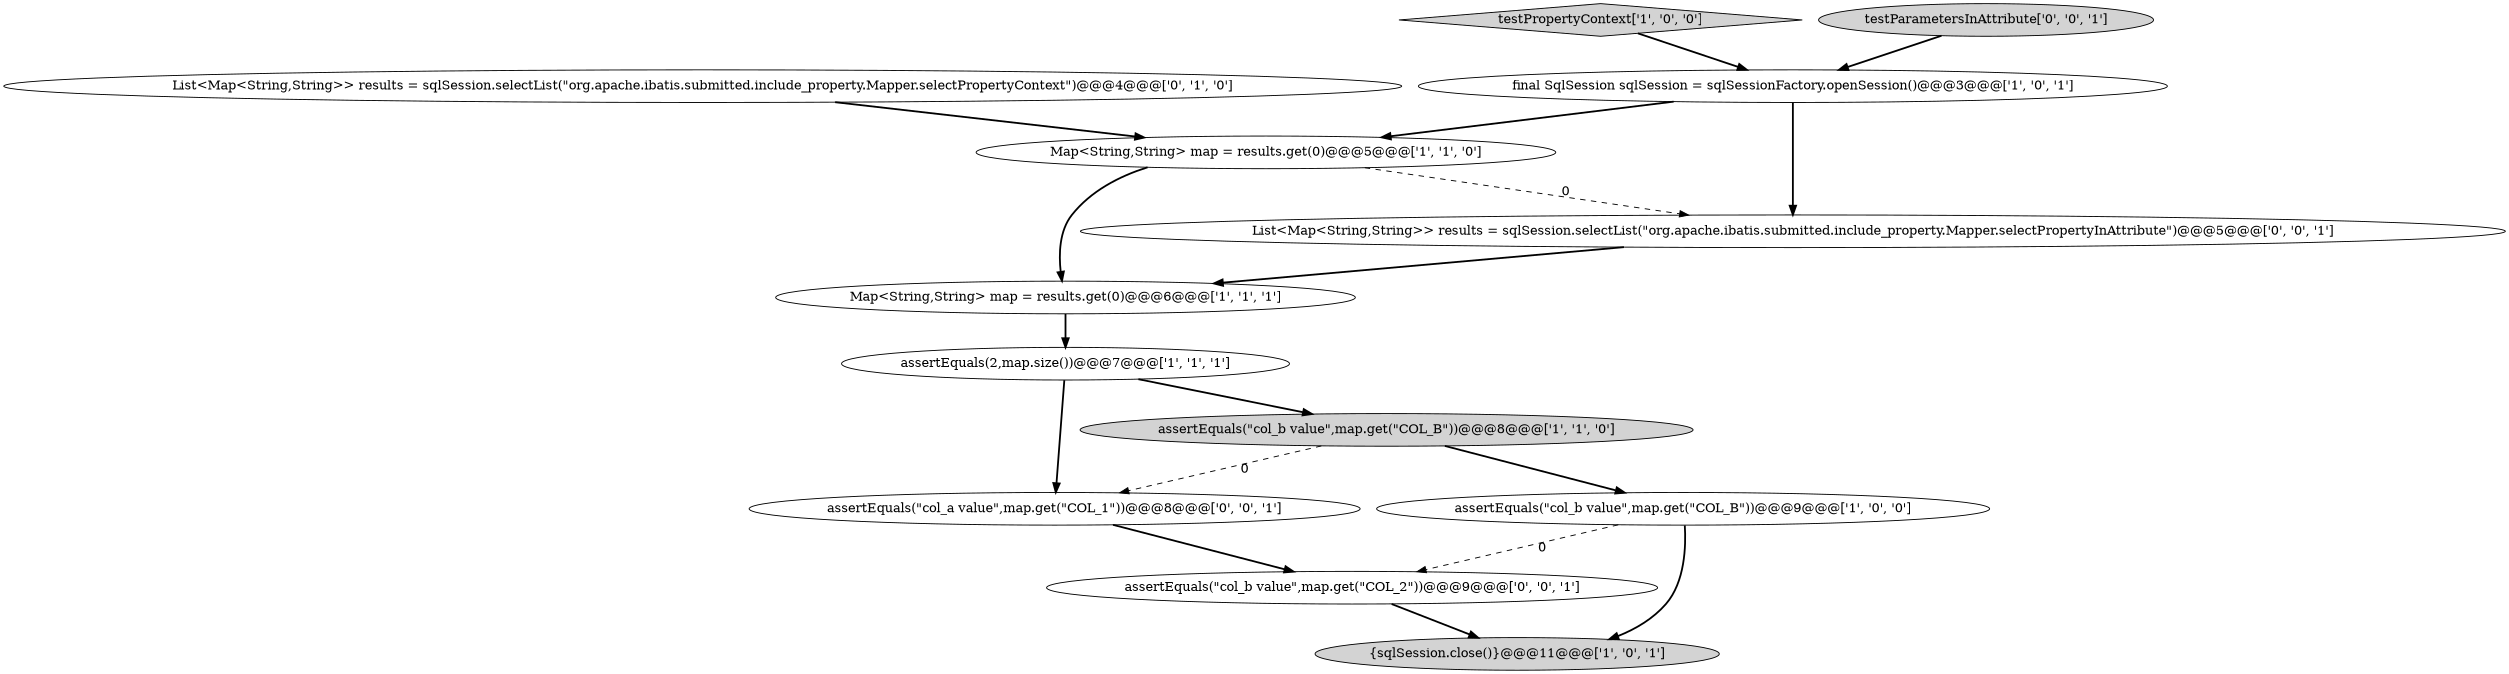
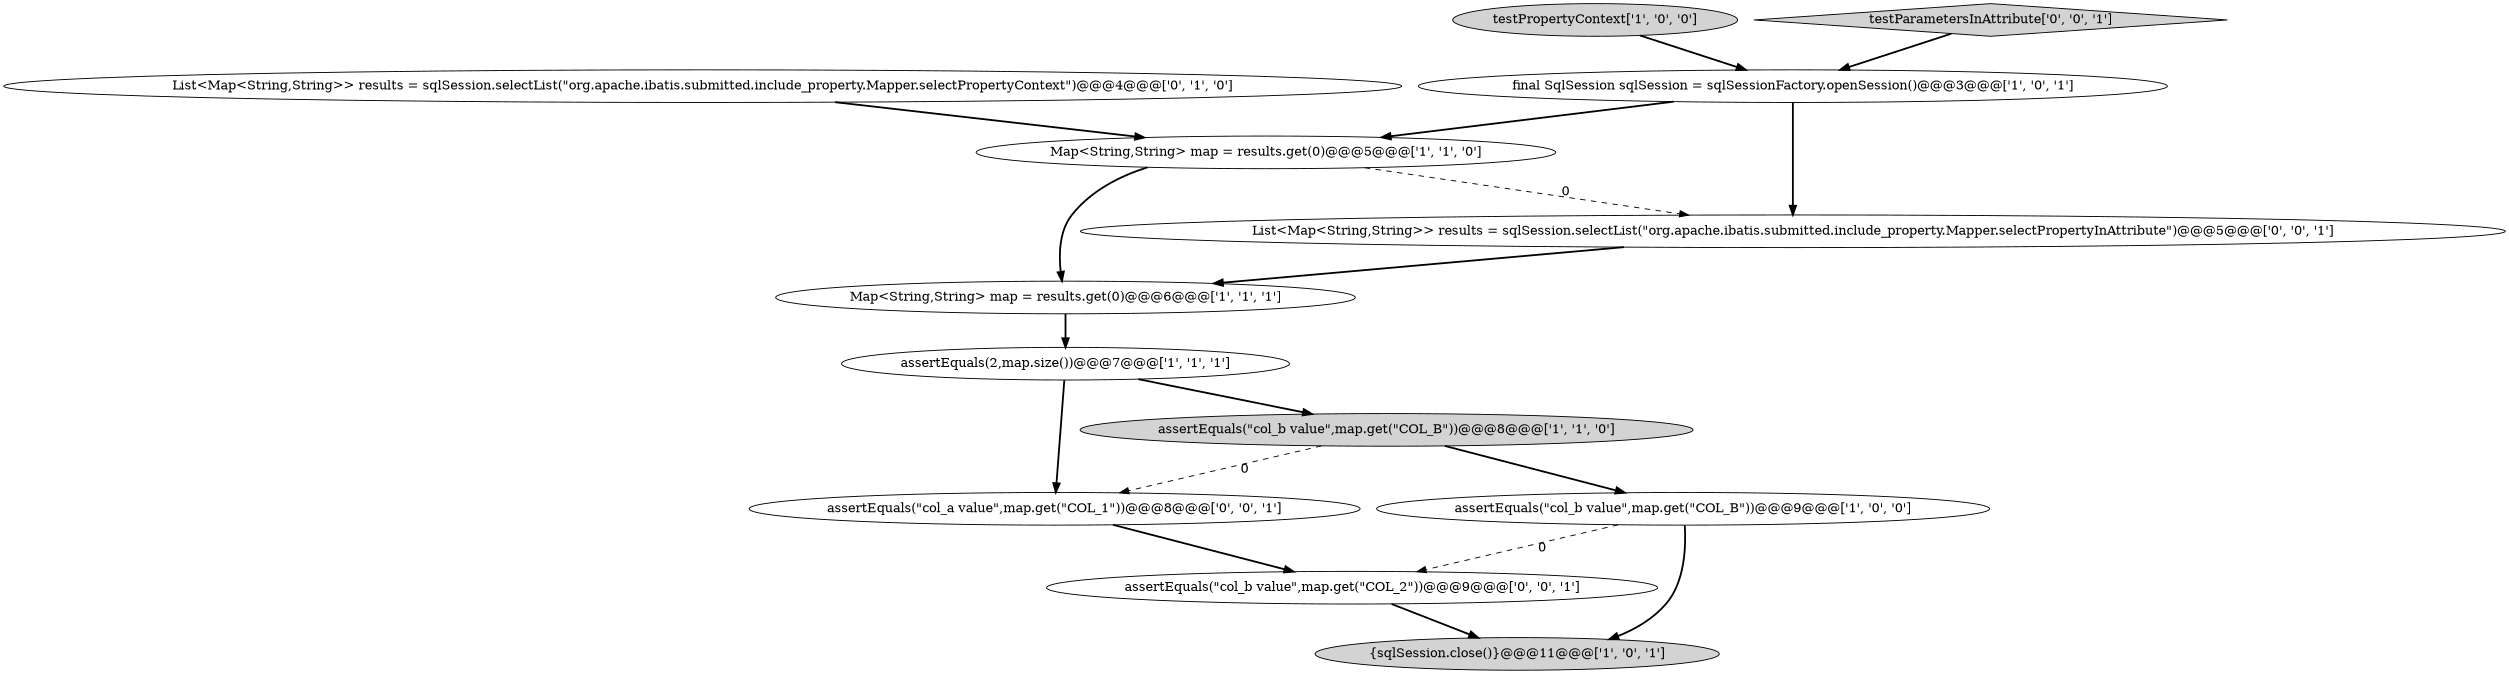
node "testPropertyContext['1', '0', '0']": shape diamond -> ellipse
node "testParametersInAttribute['0', '0', '1']": shape ellipse -> diamond
